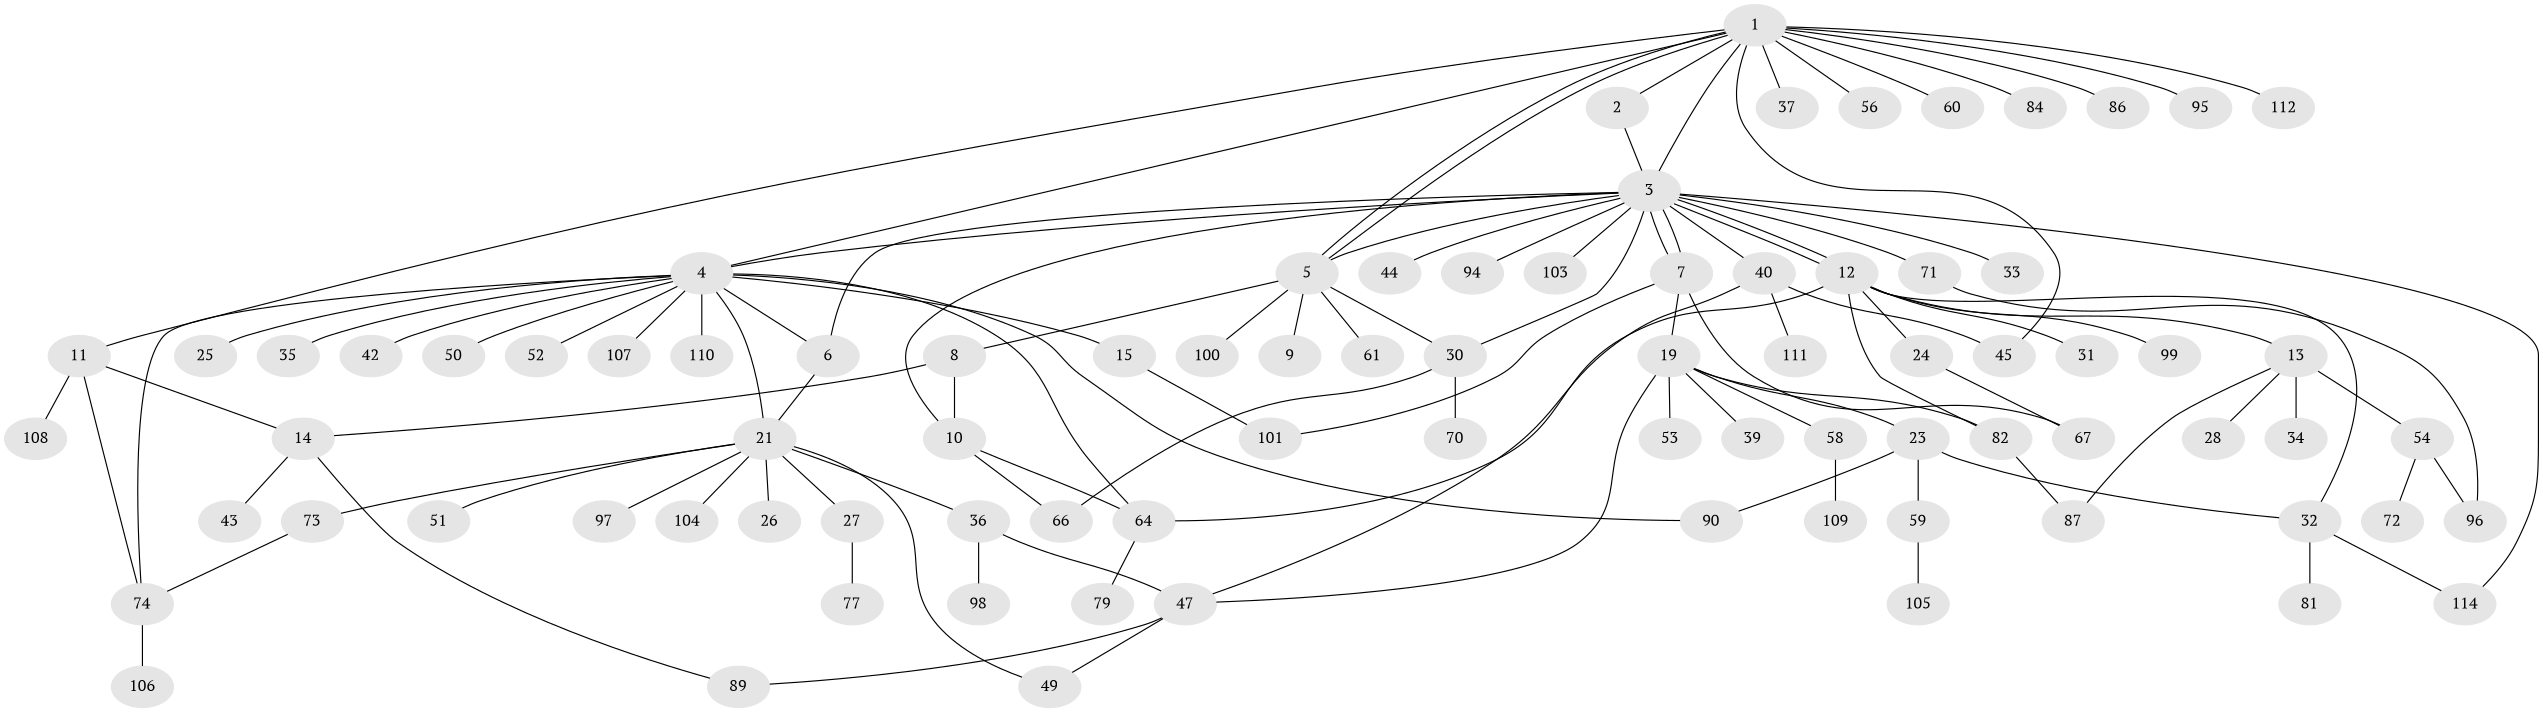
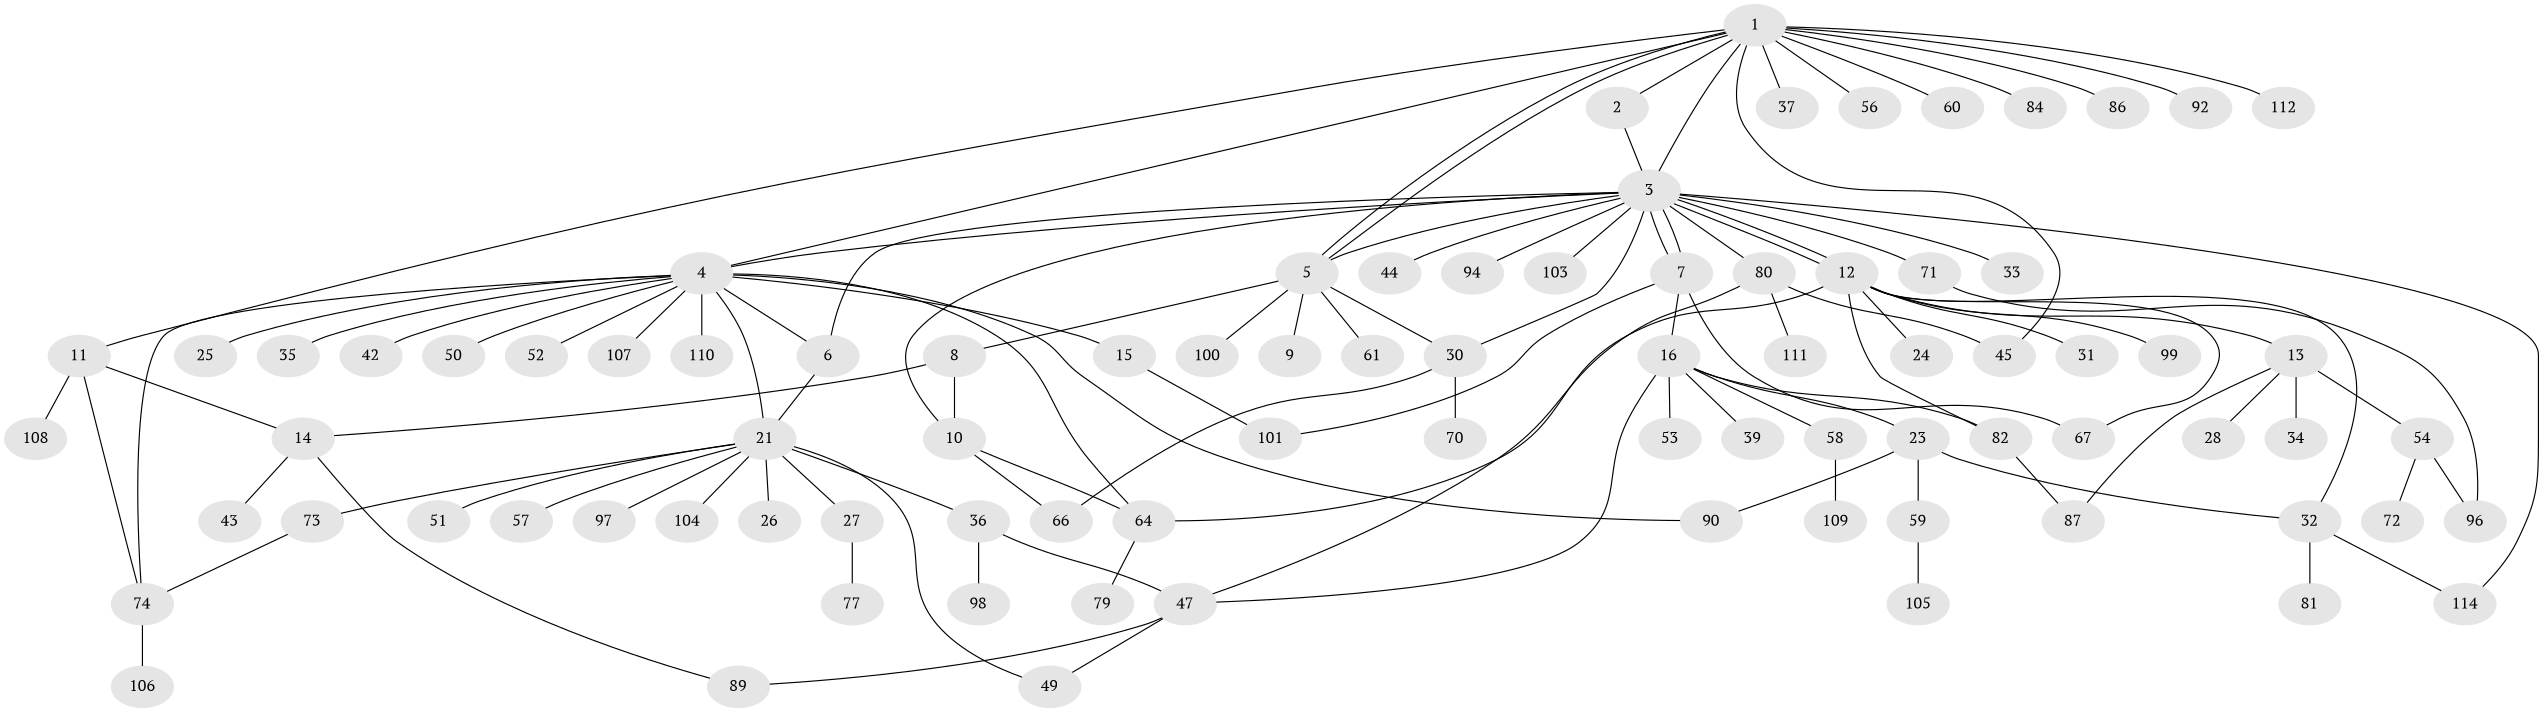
node "95": label "95" -> "92"
node "40": label "40" -> "80"
node "19": label "19" -> "16"
edge "24" -- "67": now "12" -- "67"
node "57": added
